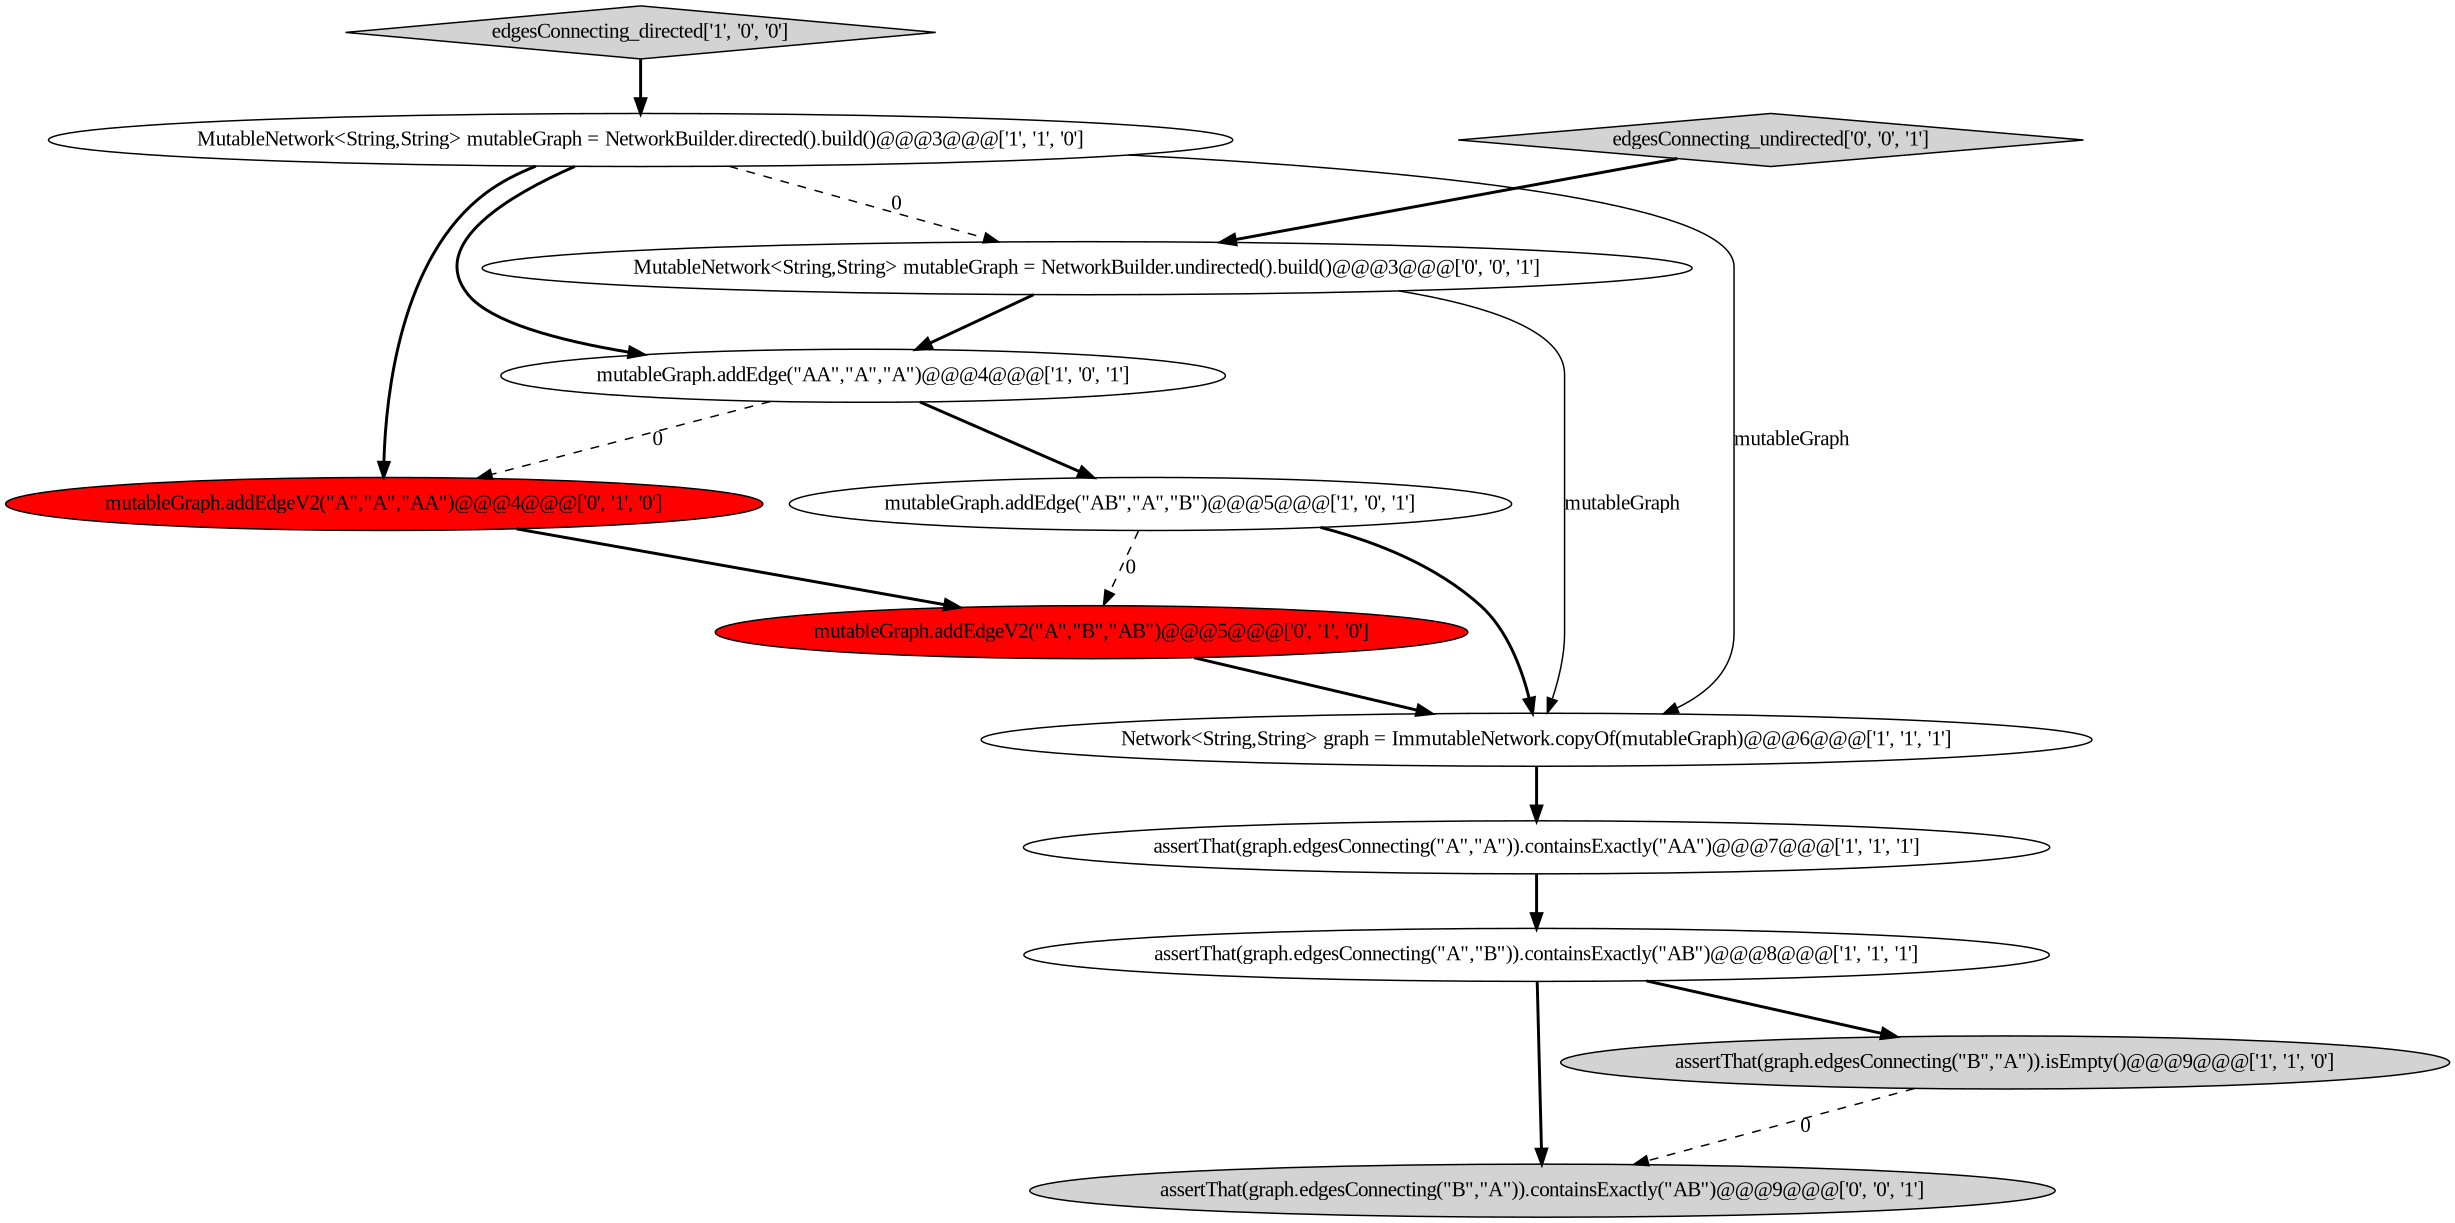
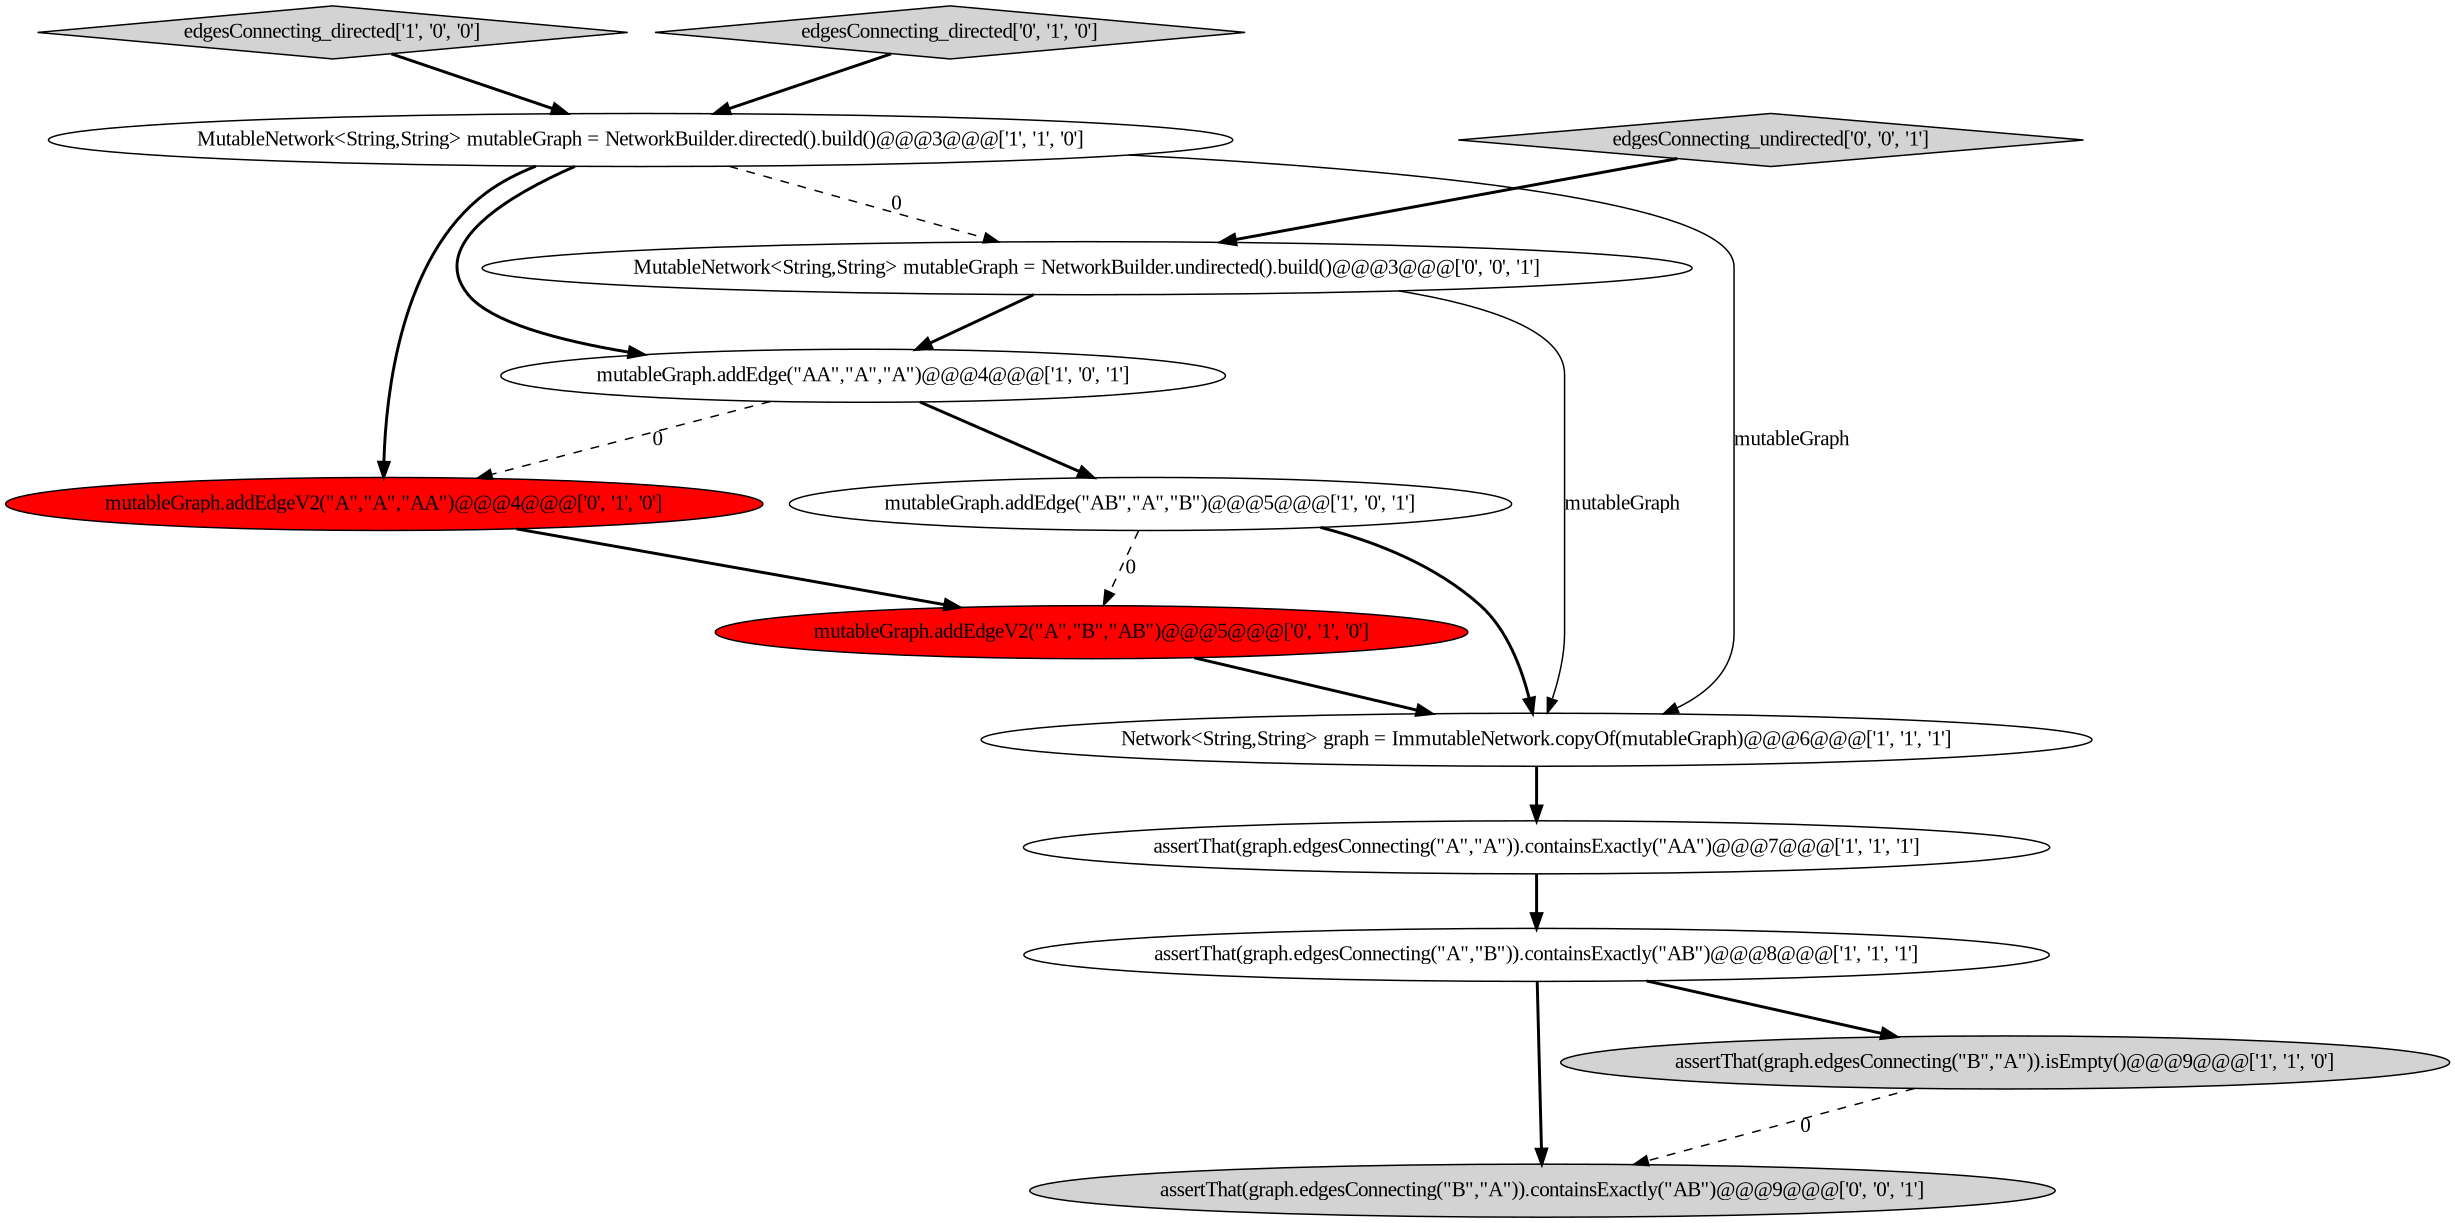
node "edgesConnecting_directed['0', '1', '0']": added
